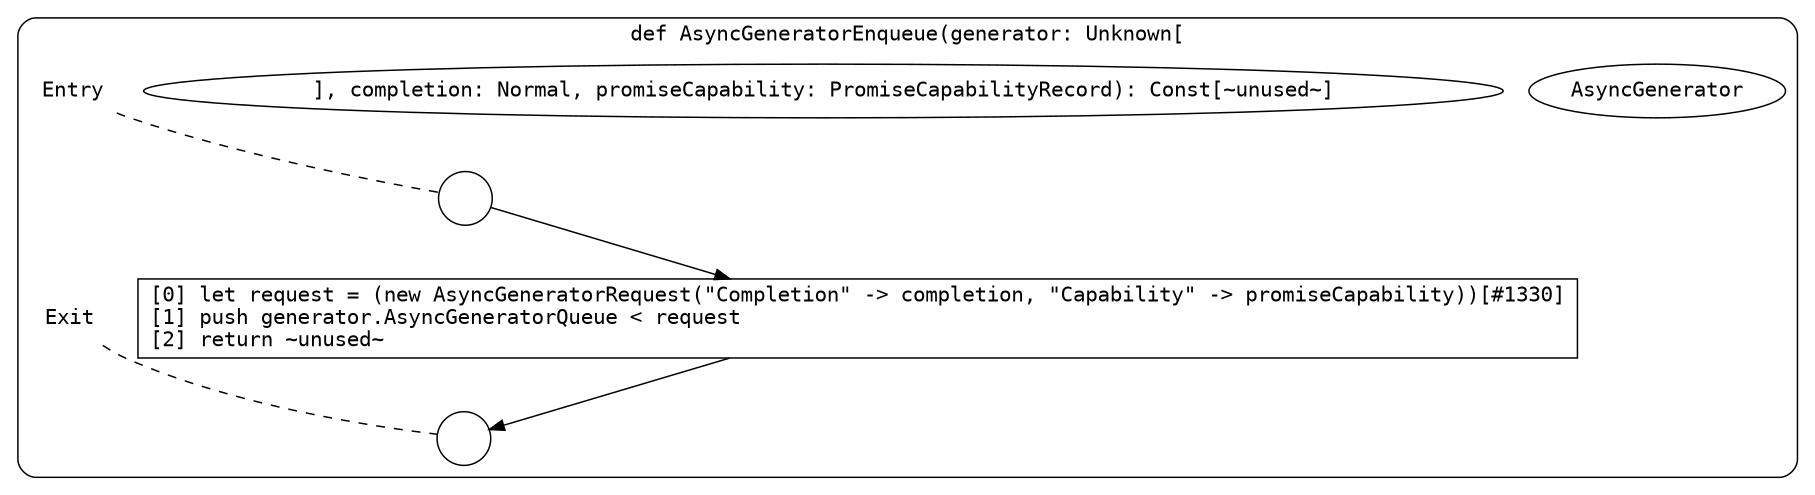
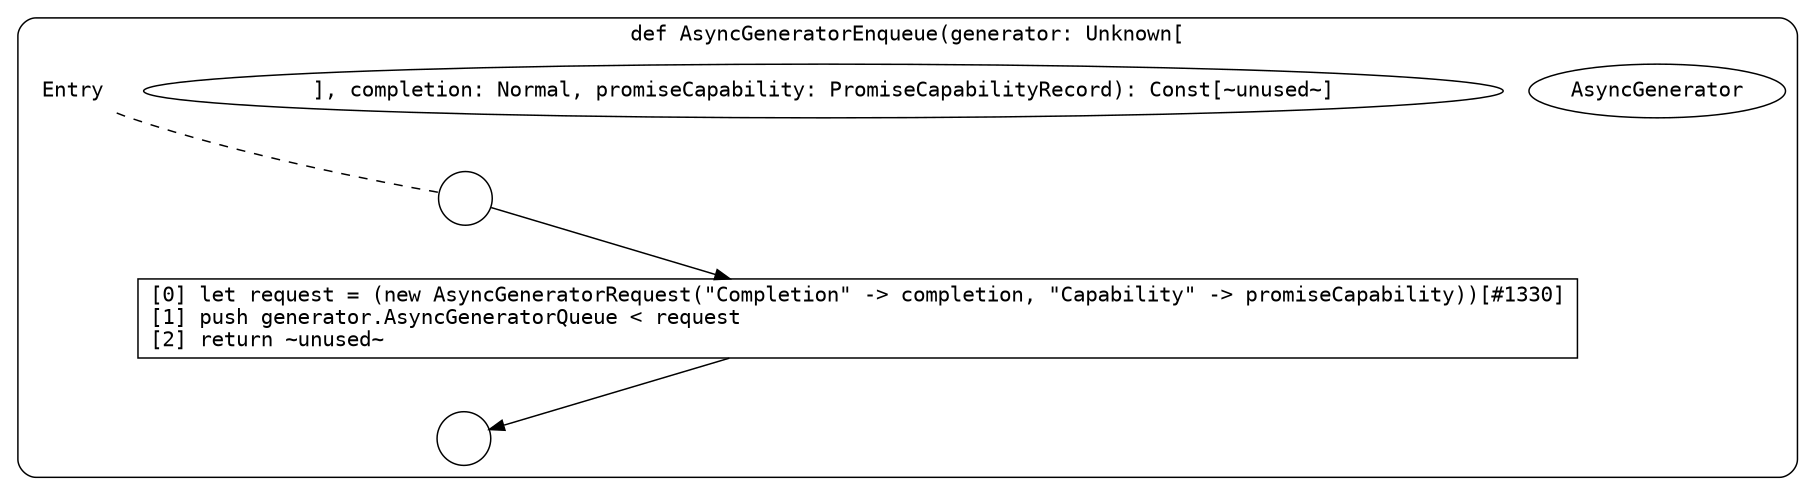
node "Exit": removed
